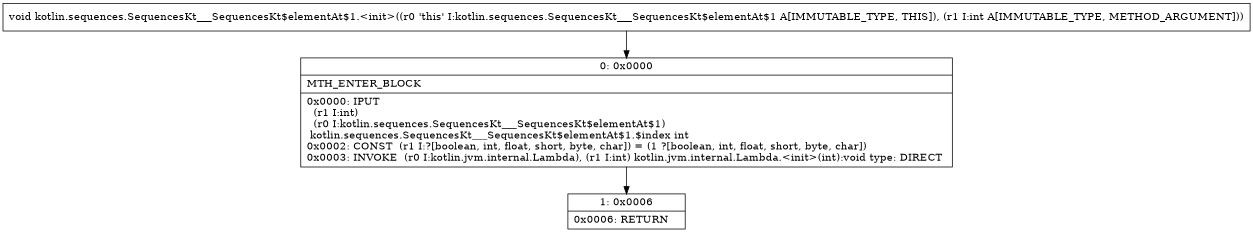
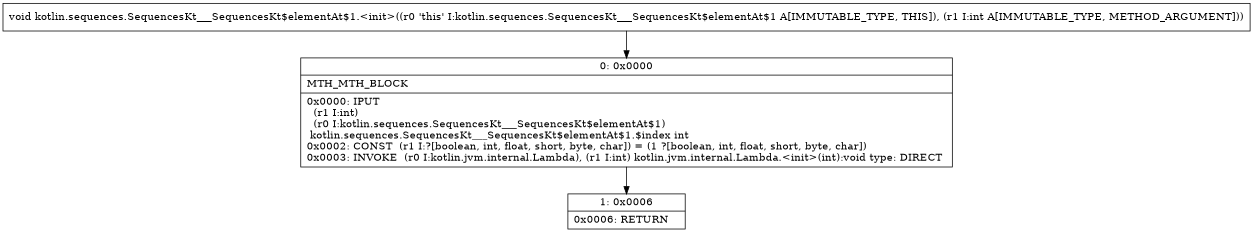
node "0: 0x0000": text "MTH_ENTER_BLOCK" -> "MTH_MTH_BLOCK"
